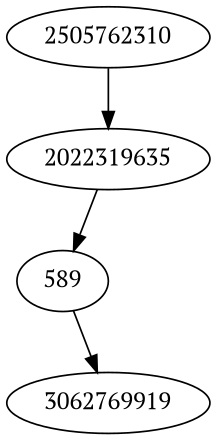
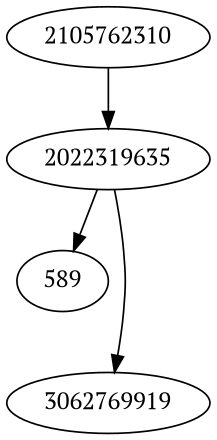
node "2505762310": label "2505762310" -> "2105762310"
edge "589" -> "3062769919": now "2022319635" -> "3062769919"
